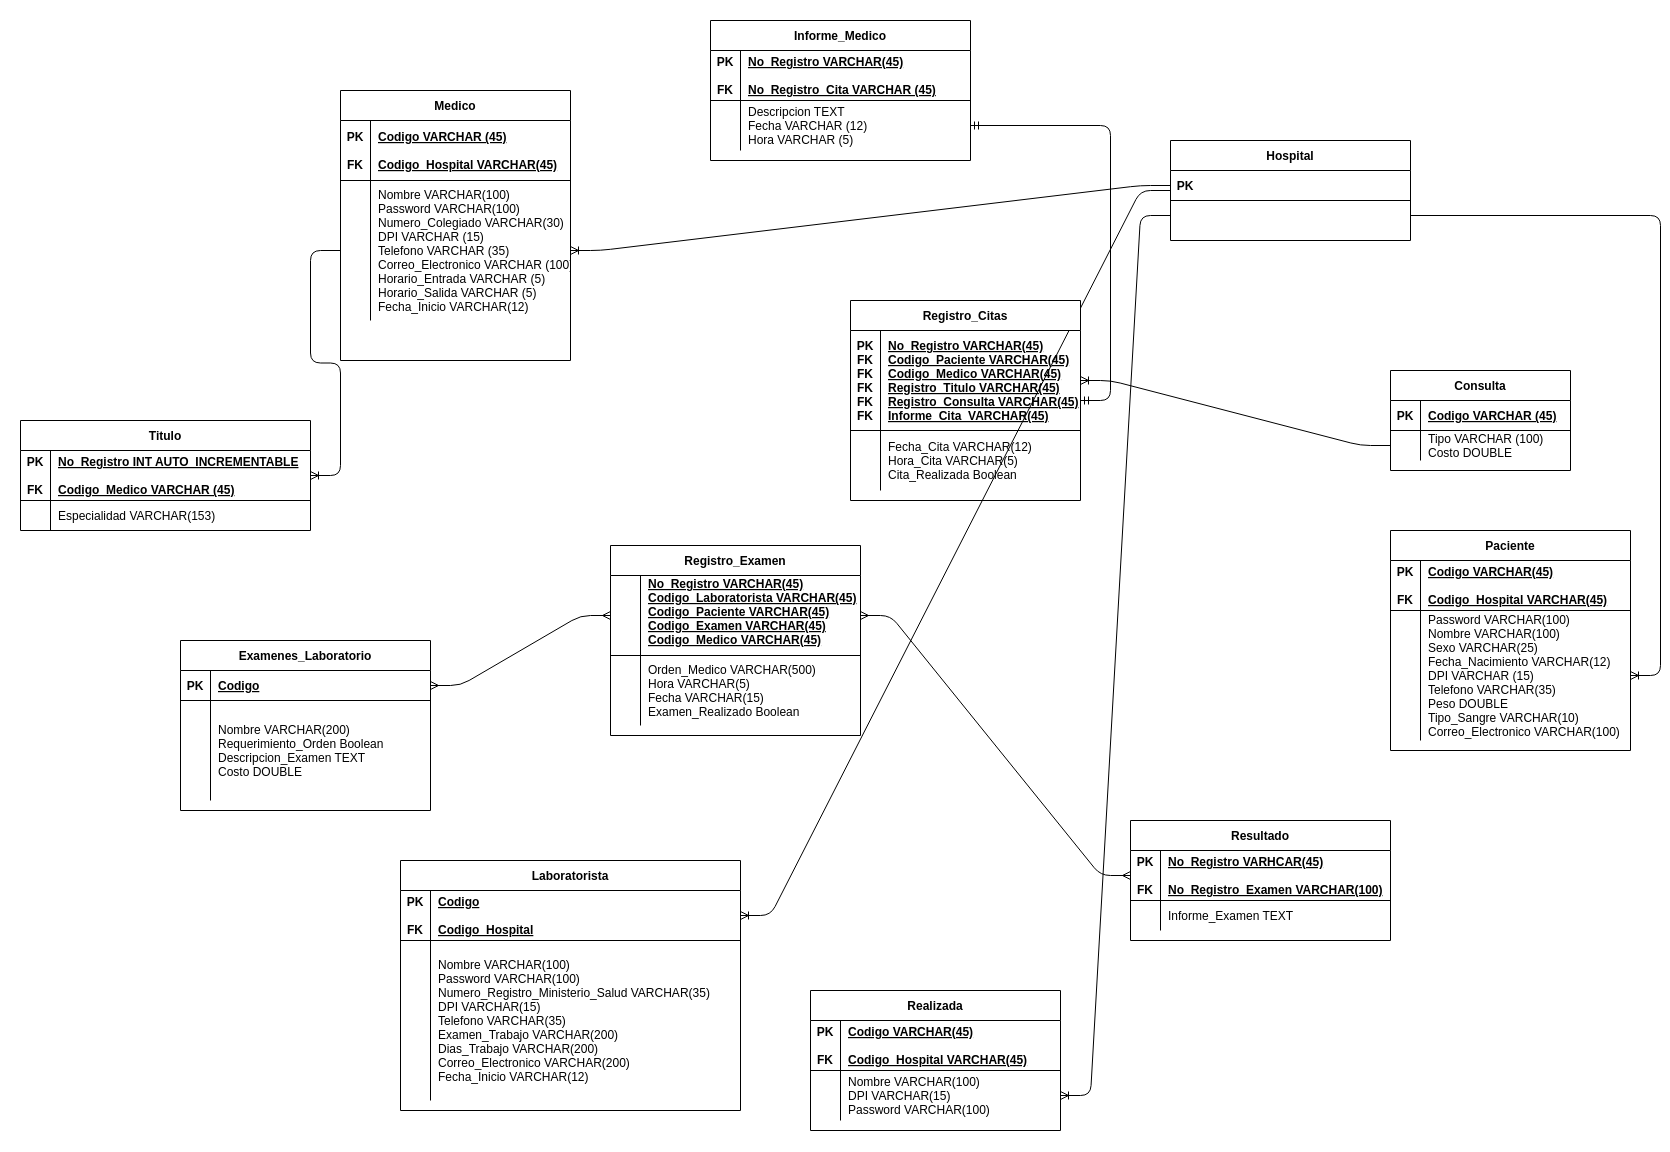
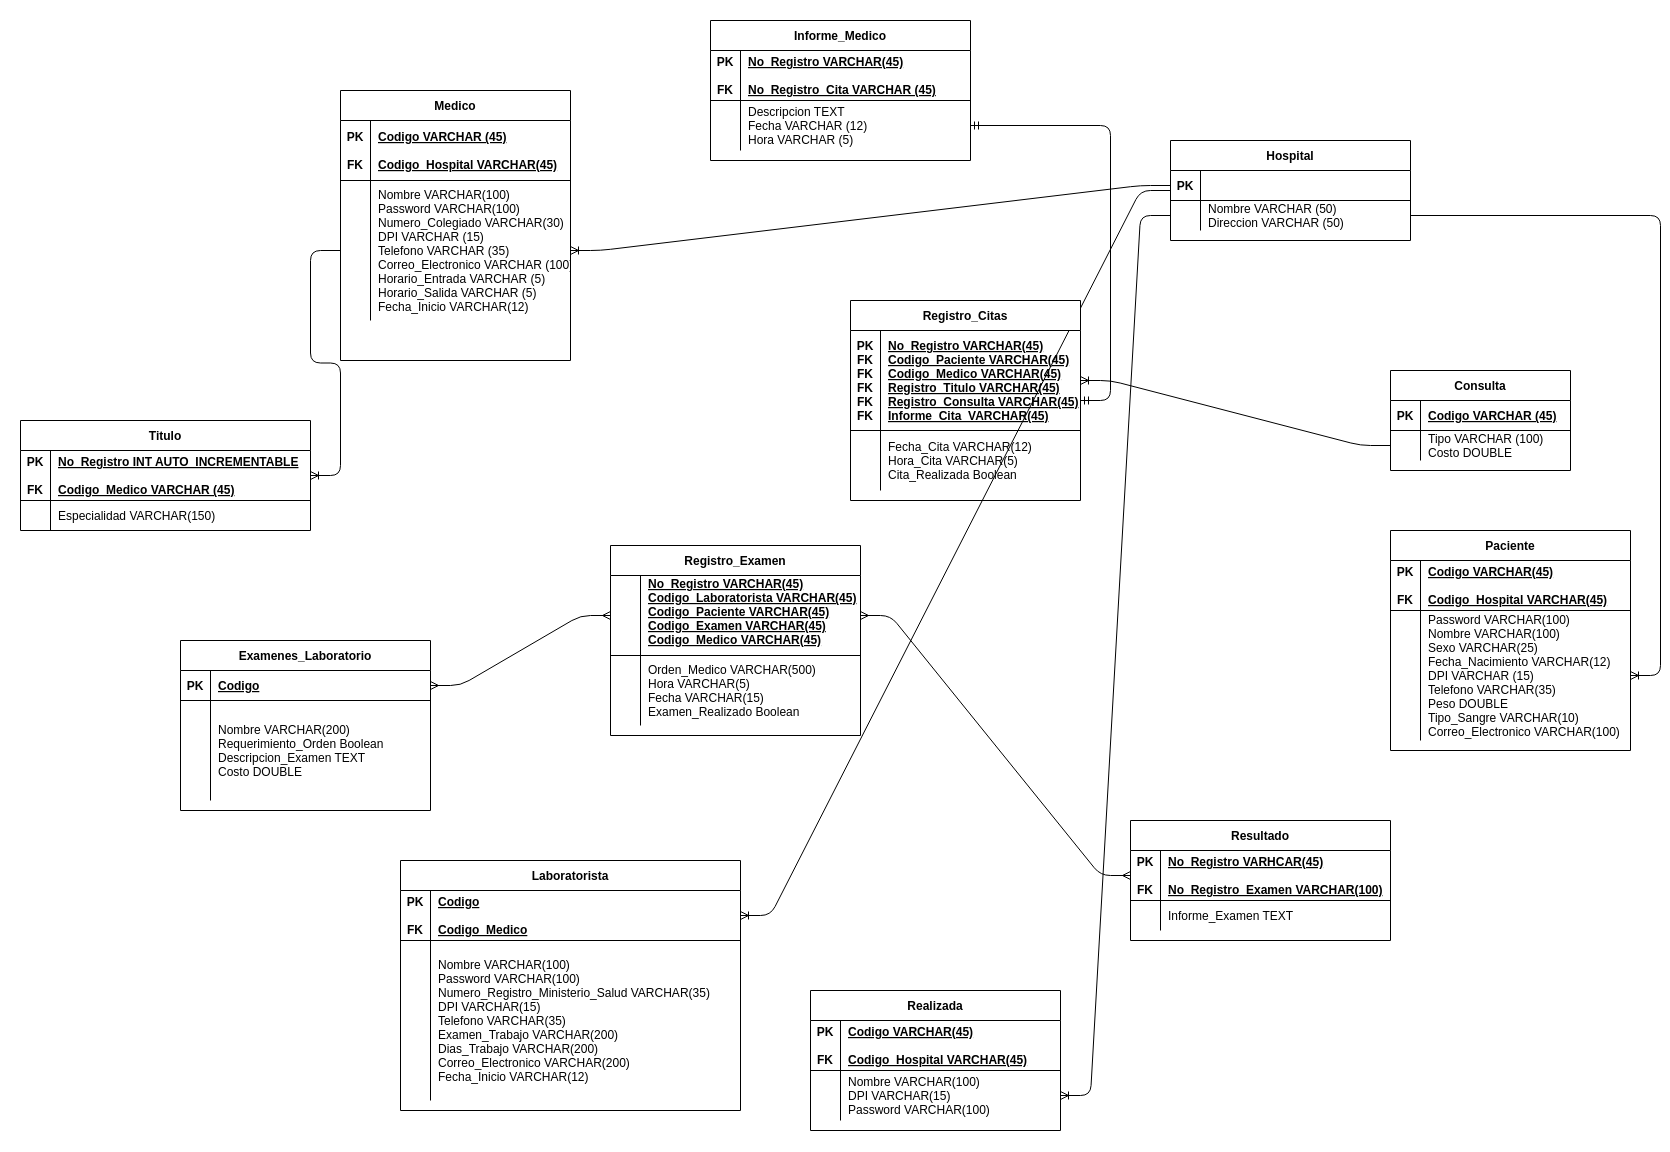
node "Nombre VARCHAR (50) Direccion VARCHAR (50)": added
node "Especialidad VARCHAR(153)": label "Especialidad VARCHAR(153)" -> "Especialidad VARCHAR(150)"
node "Codigo Codigo_Hospital": label "Codigo Codigo_Hospital" -> "Codigo Codigo_Medico"
